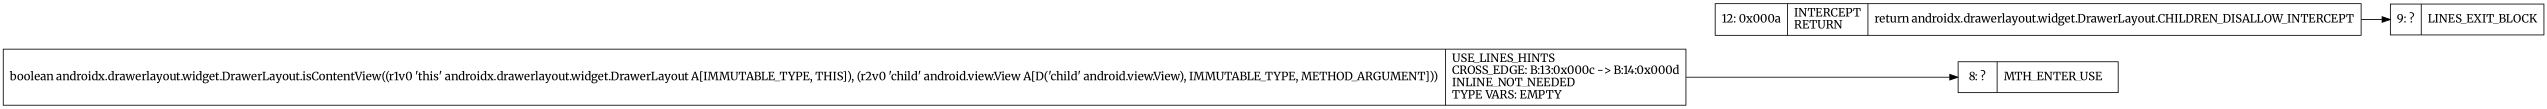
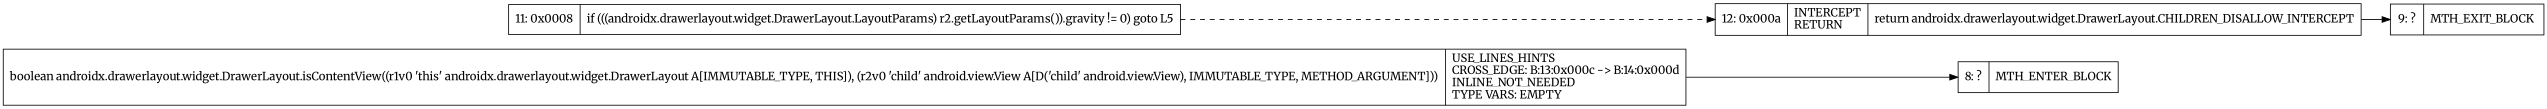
node "9: ?": text "LINES_EXIT_BLOCK" -> "MTH_EXIT_BLOCK"
node "11: 0x0008": added
node "8: ?": text "MTH_ENTER_USE" -> "MTH_ENTER_BLOCK"
